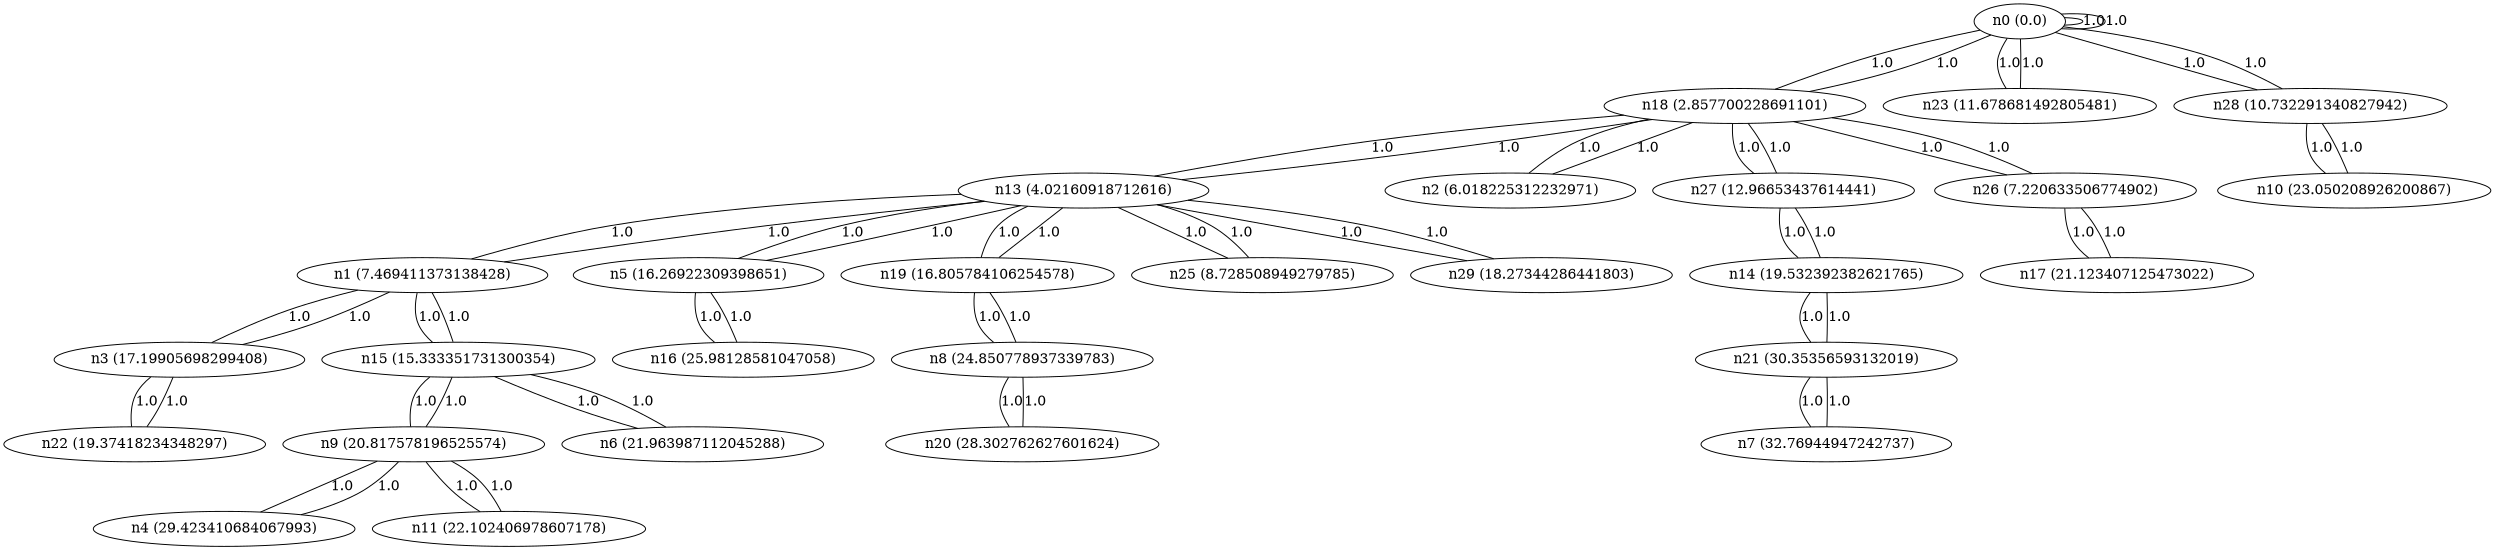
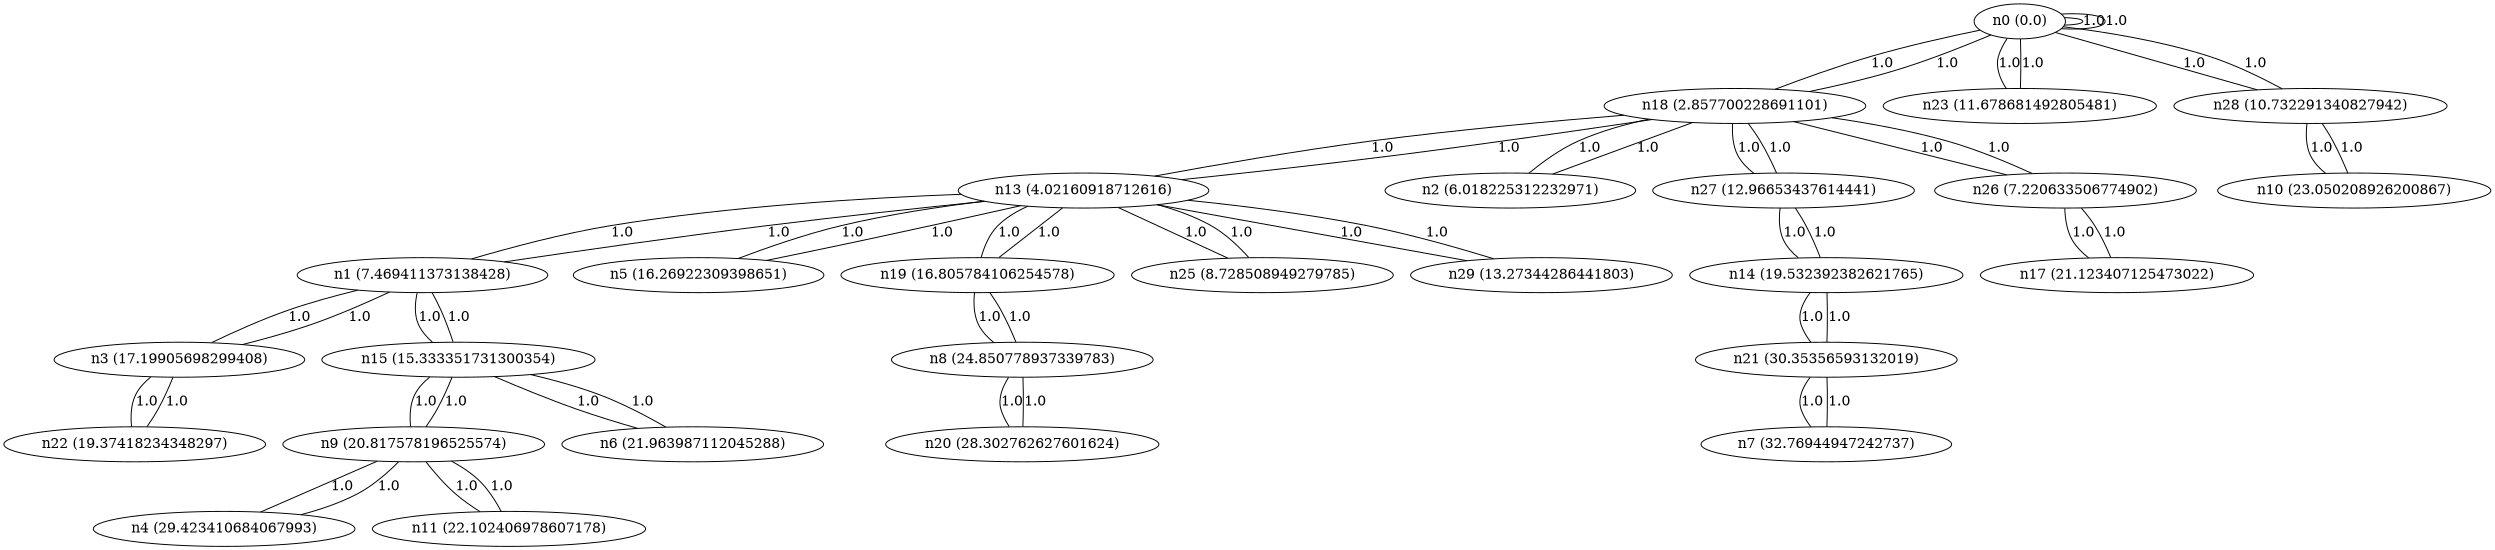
node "n29 (18.27344286441803)": label "n29 (18.27344286441803)" -> "n29 (13.27344286441803)"
node "n16 (25.98128581047058)": removed
